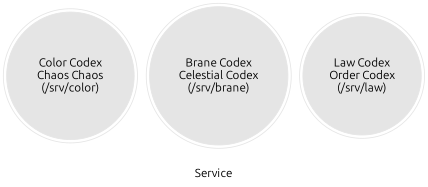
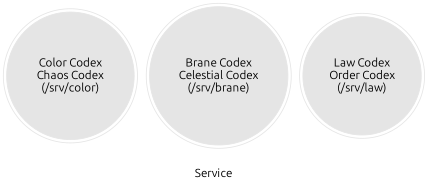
node "Color Codex Chaos Chaos (/srv/color)": label "Color Codex Chaos Chaos (/srv/color)" -> "Color Codex Chaos Codex (/srv/color)"
